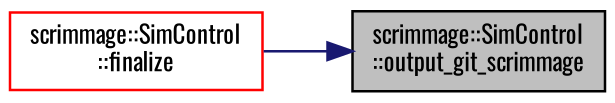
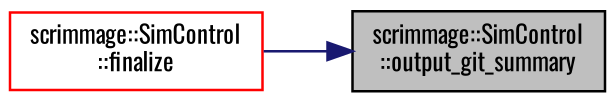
node "scrimmage::SimControl ::output_git_scrimmage": label "scrimmage::SimControl ::output_git_scrimmage" -> "scrimmage::SimControl ::output_git_summary"
